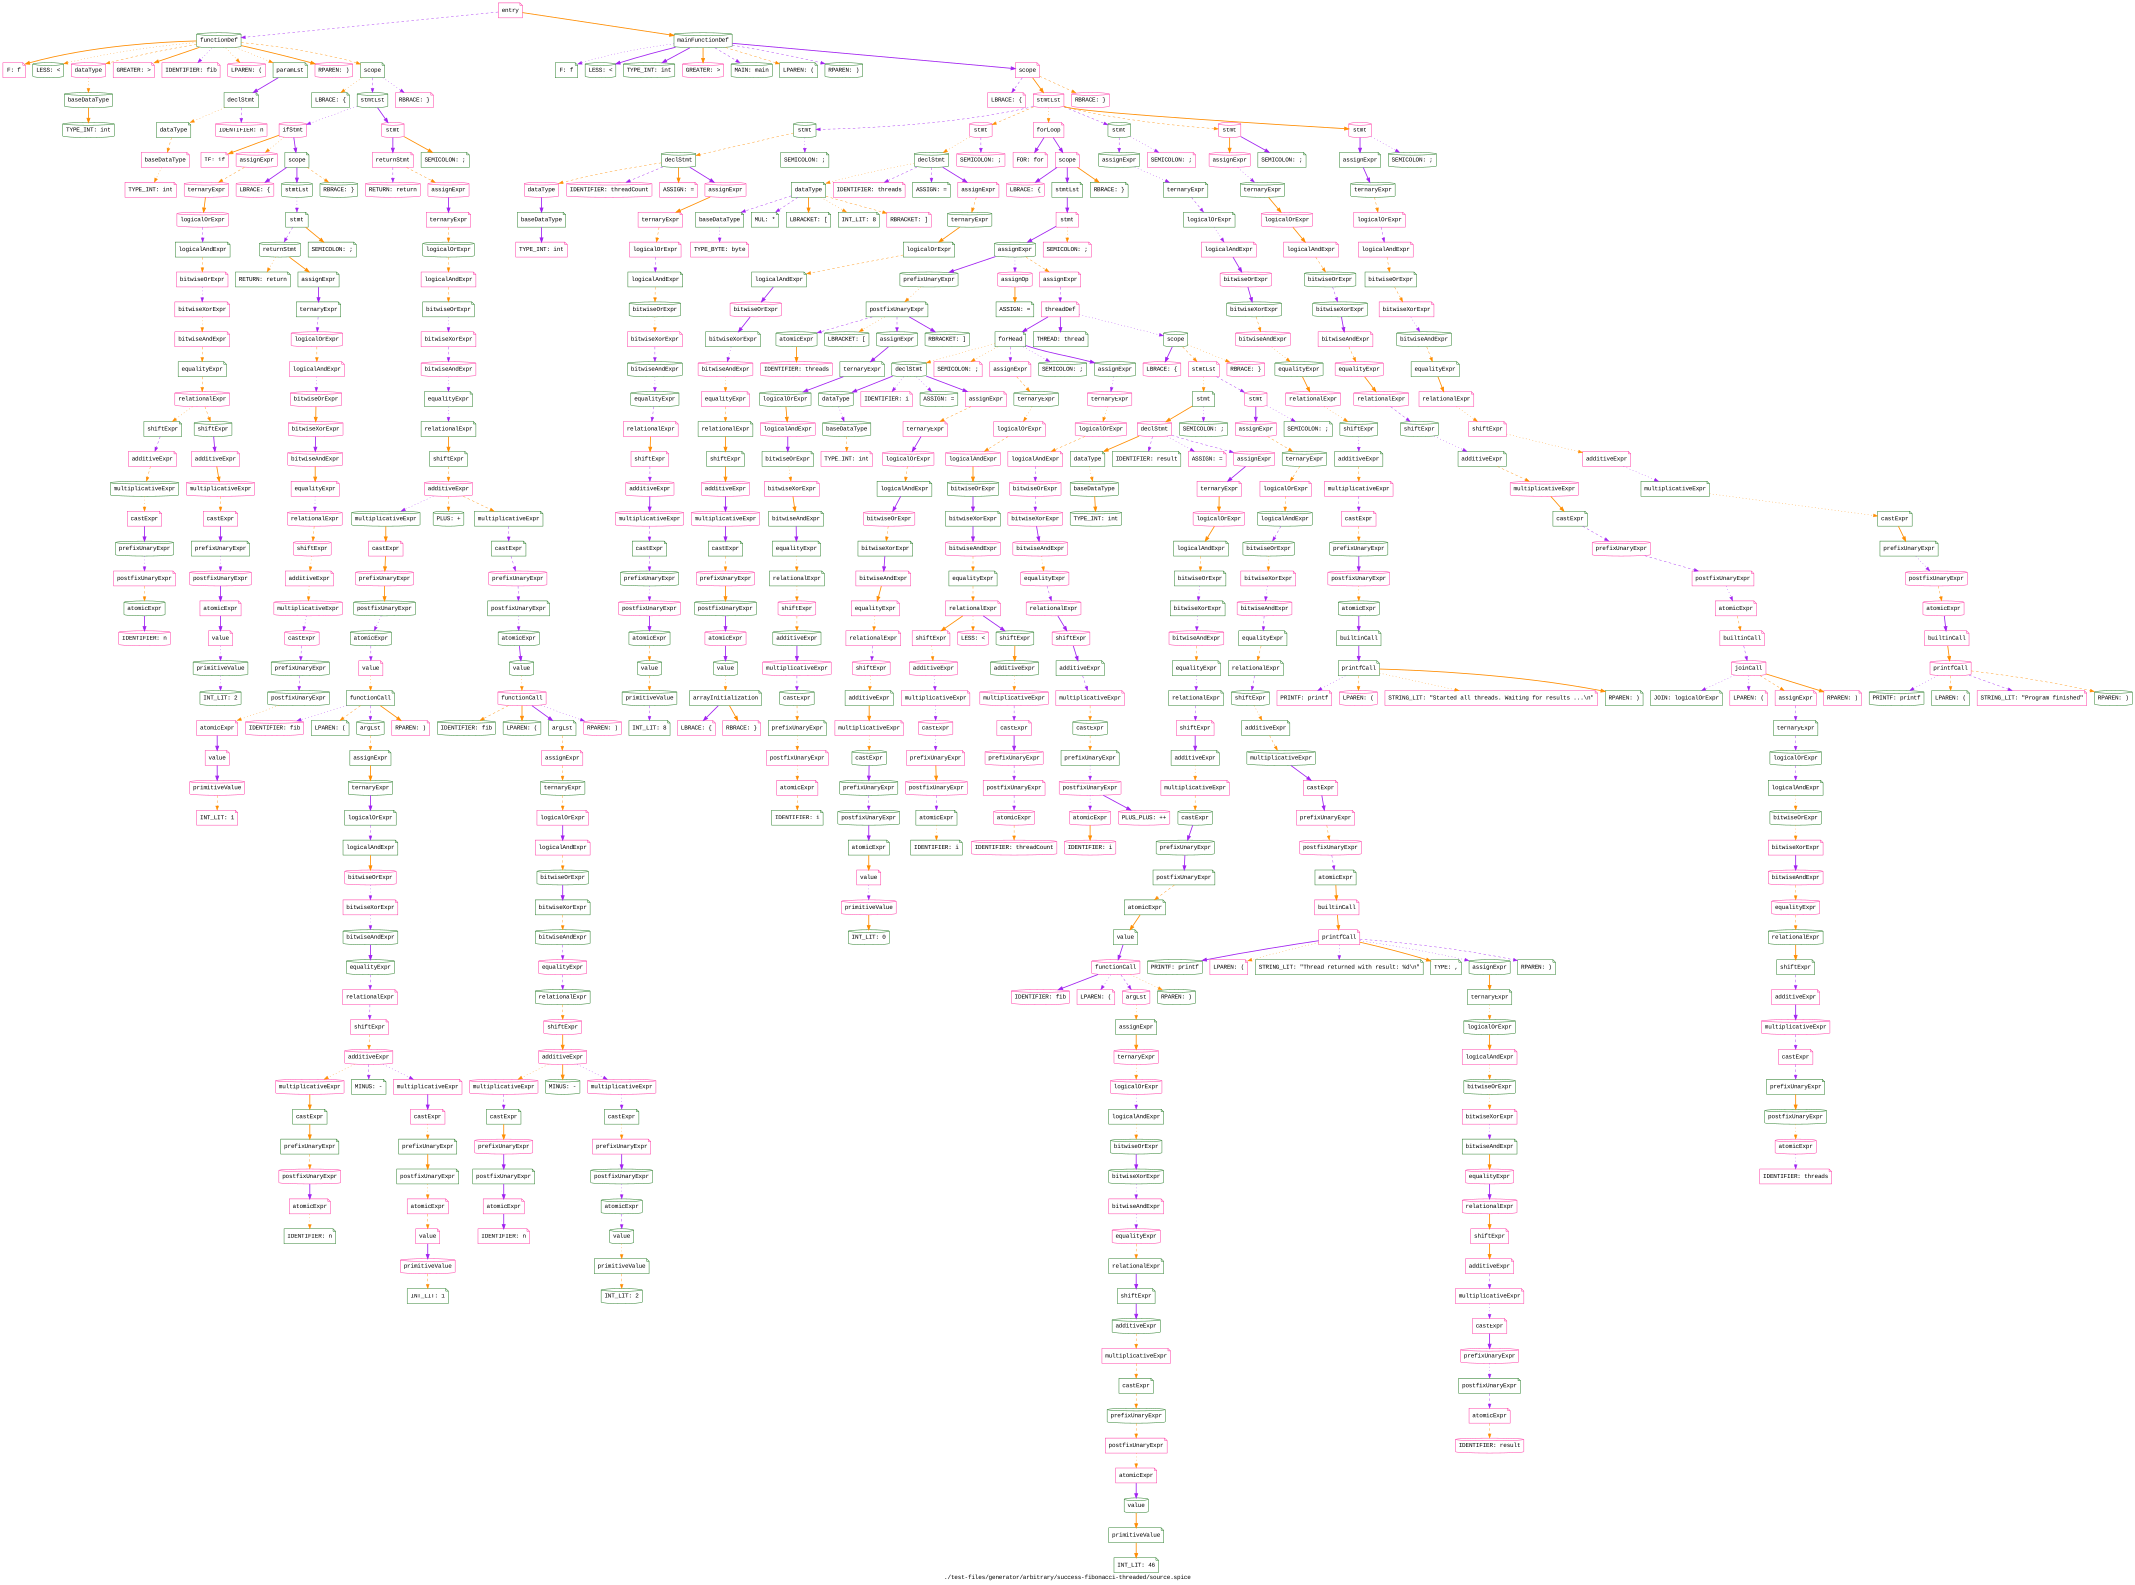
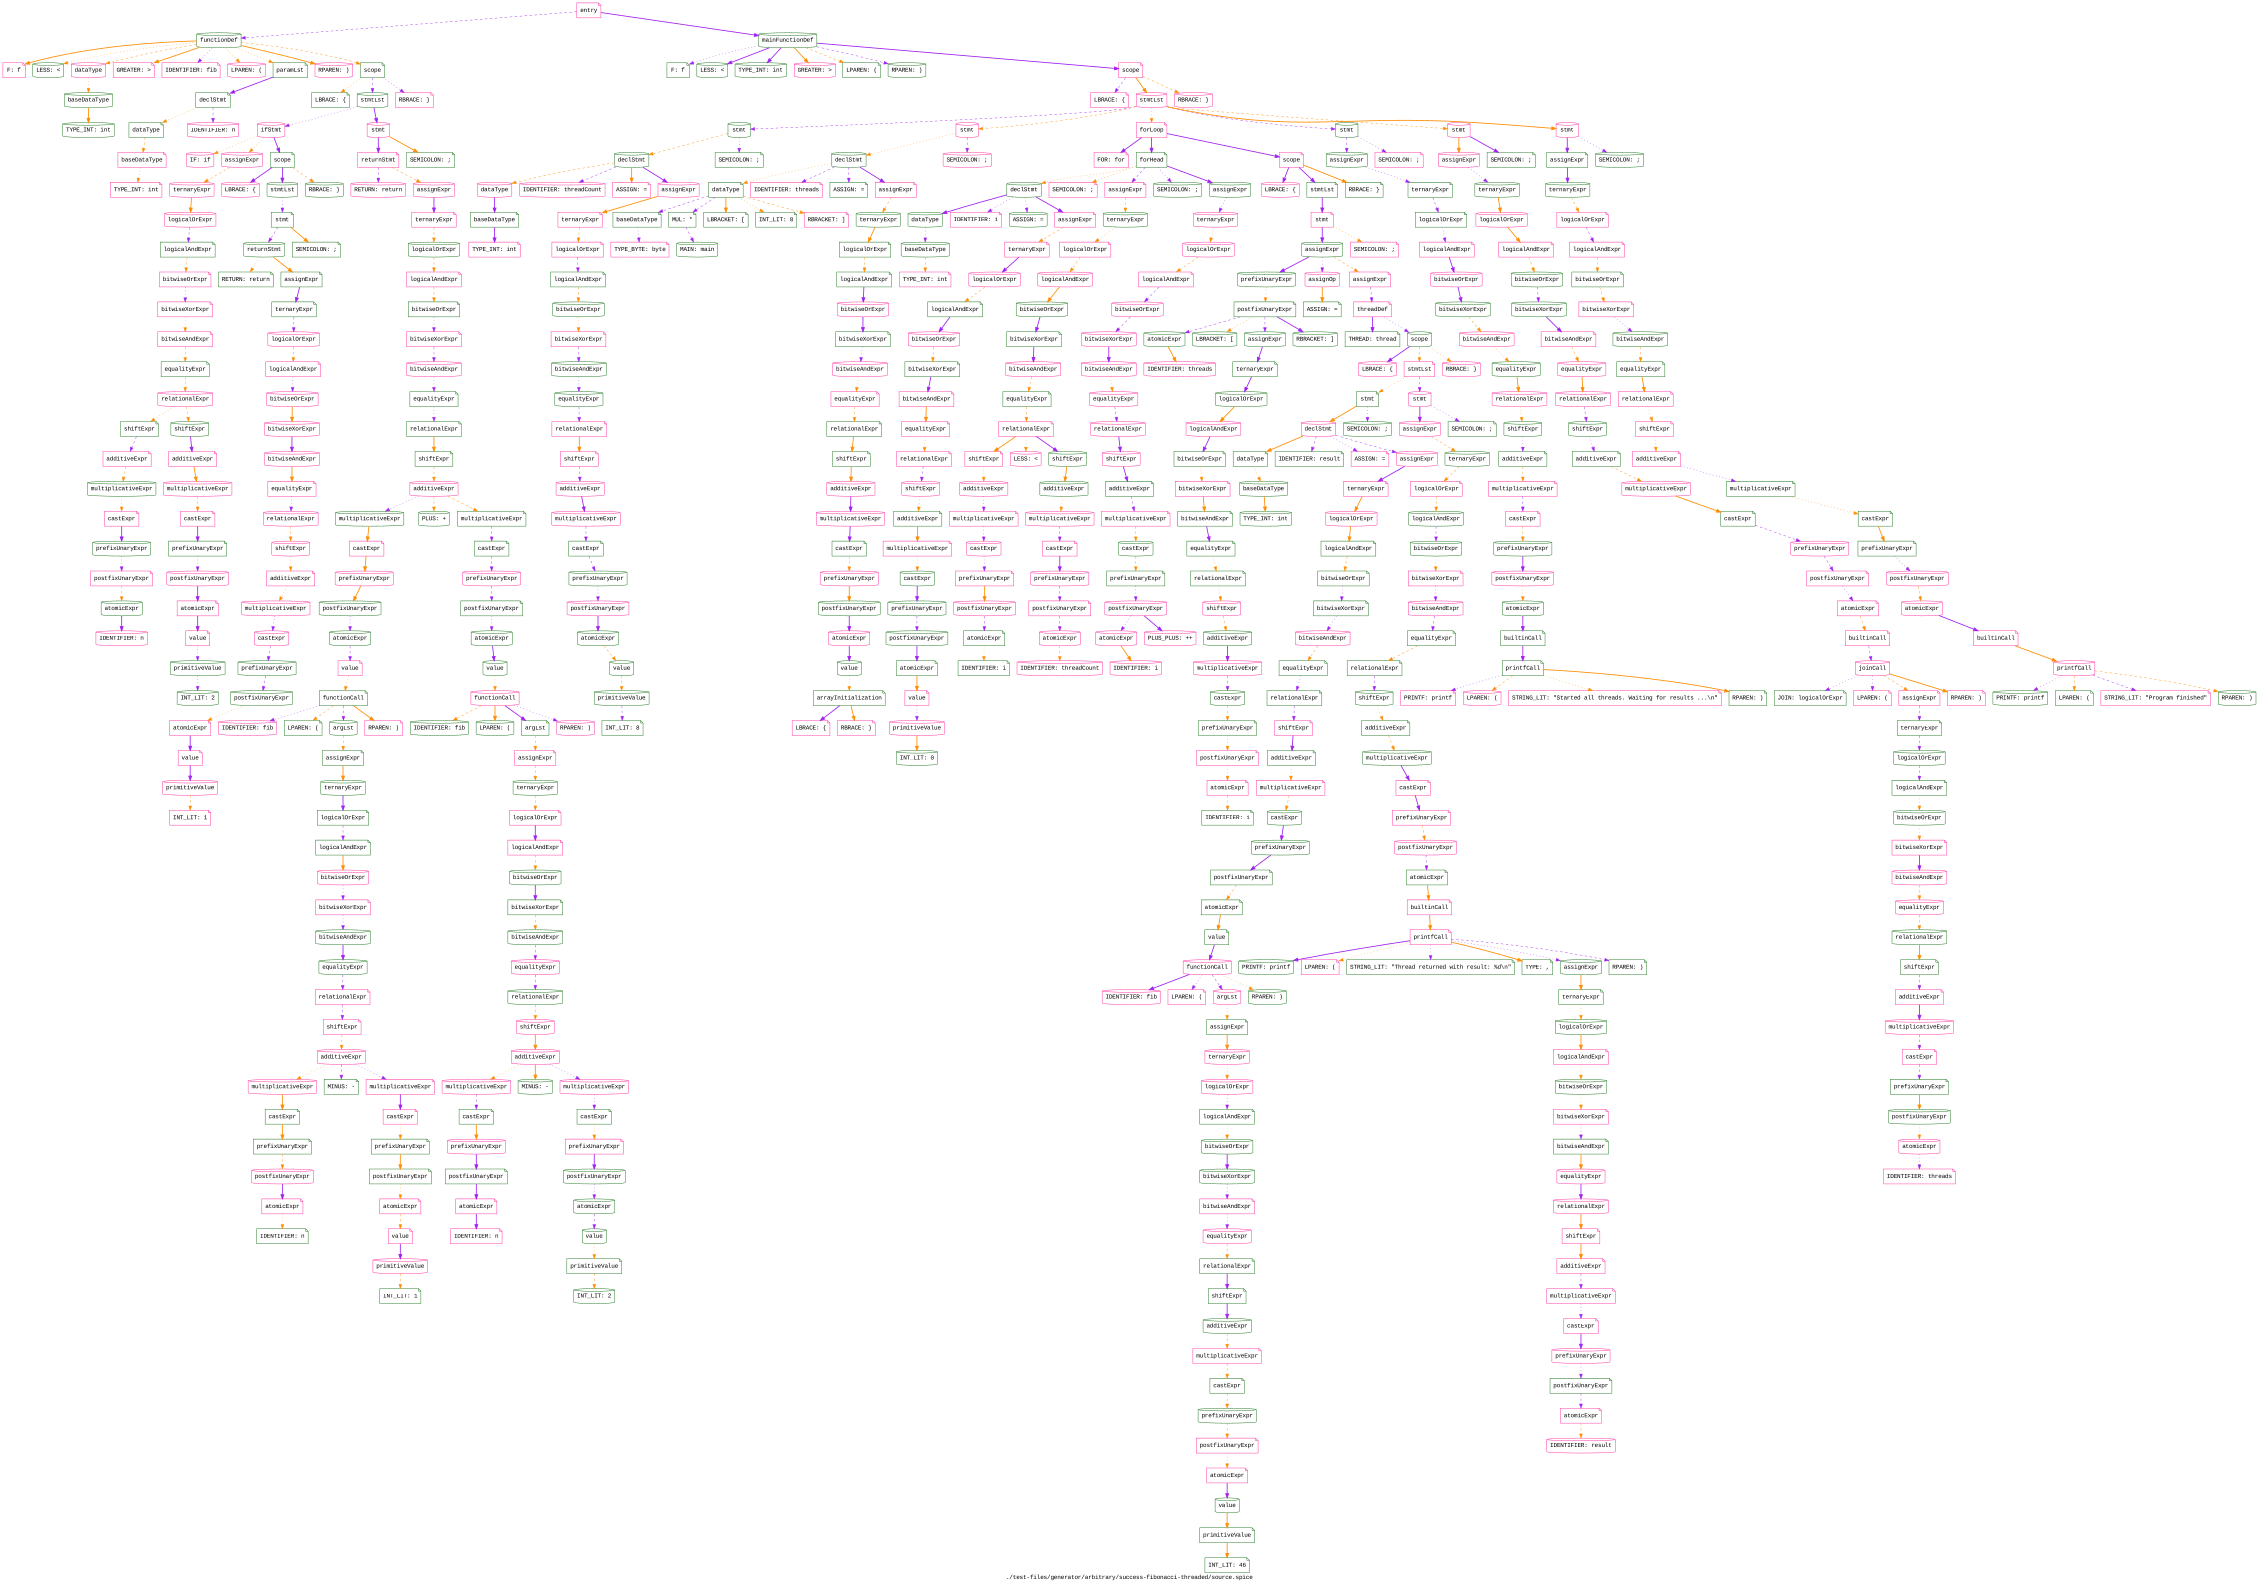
edge "entry" -> "mainFunctionDef": color darkorange -> purple
edge "mainFunctionDef" -> "MAIN: main": now "MUL: *" -> "MAIN: main"
edge "ifStmt" -> "IF: if": style bold -> dotted
node "IF: if": shape note -> cylinder
edge "threadDef" -> "forHead": now "forLoop" -> "forHead"
